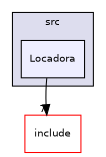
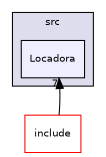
edge "Locadora" -> "include": reversed
